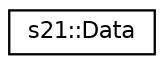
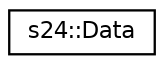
node "s21::Data": label "s21::Data" -> "s24::Data"
